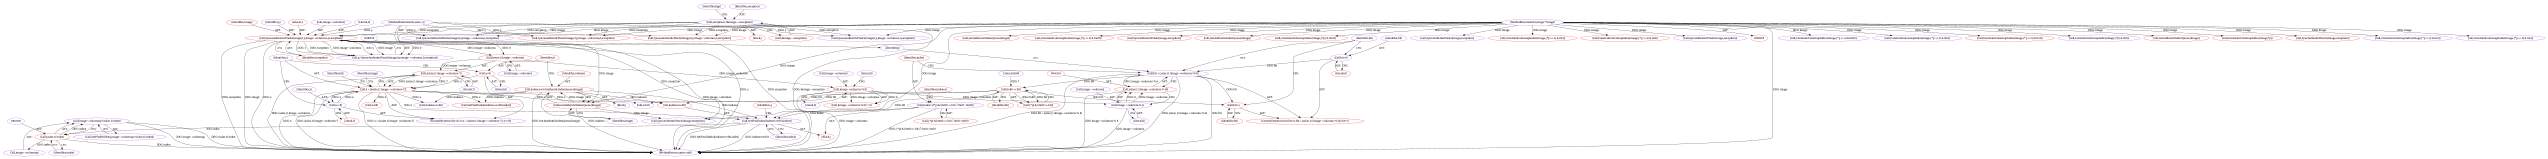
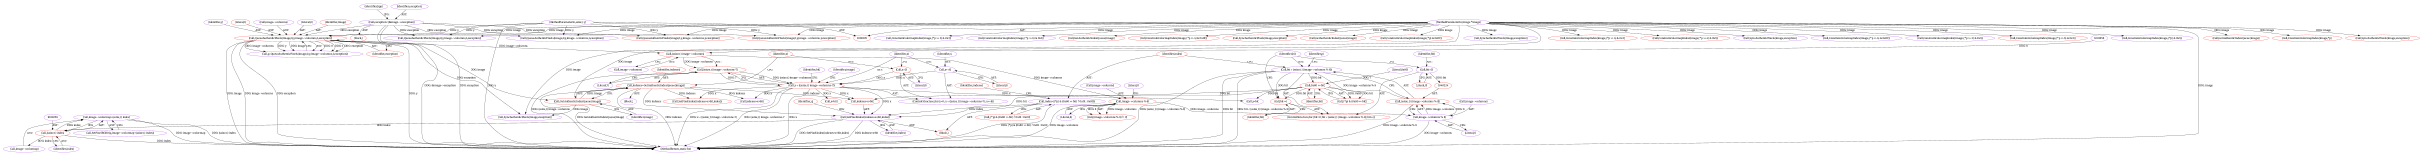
node "(Call,&image->exception)": removed
edge "(MethodParameterIn,ssize_t y)" -> "(Identifier,p)": now "(MethodParameterIn,ssize_t y)" -> "1000105"
edge "(Call,bit=0)" -> "(Call,bit < (ssize_t) (image->columns % 8))": now "(Call,bit=0)" -> "1040224"
edge "(Call,x < ((ssize_t) image->columns-7))" -> "(Call,x+=8)": removed, label "DDG: x"
node "(MethodReturn,static void)": label "(MethodReturn,static void)" -> "(MethodReturn,static for)"
